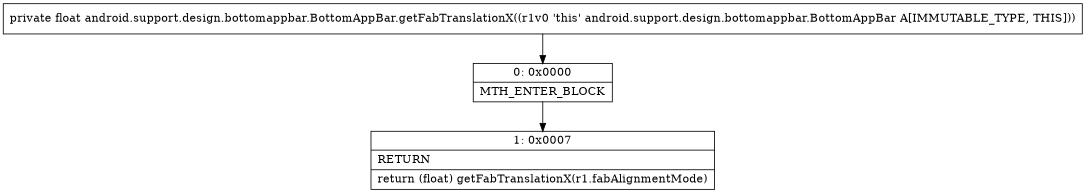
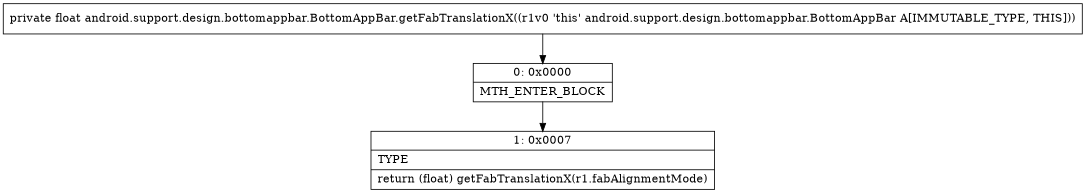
node "1: 0x0007": text "RETURN" -> "TYPE"
